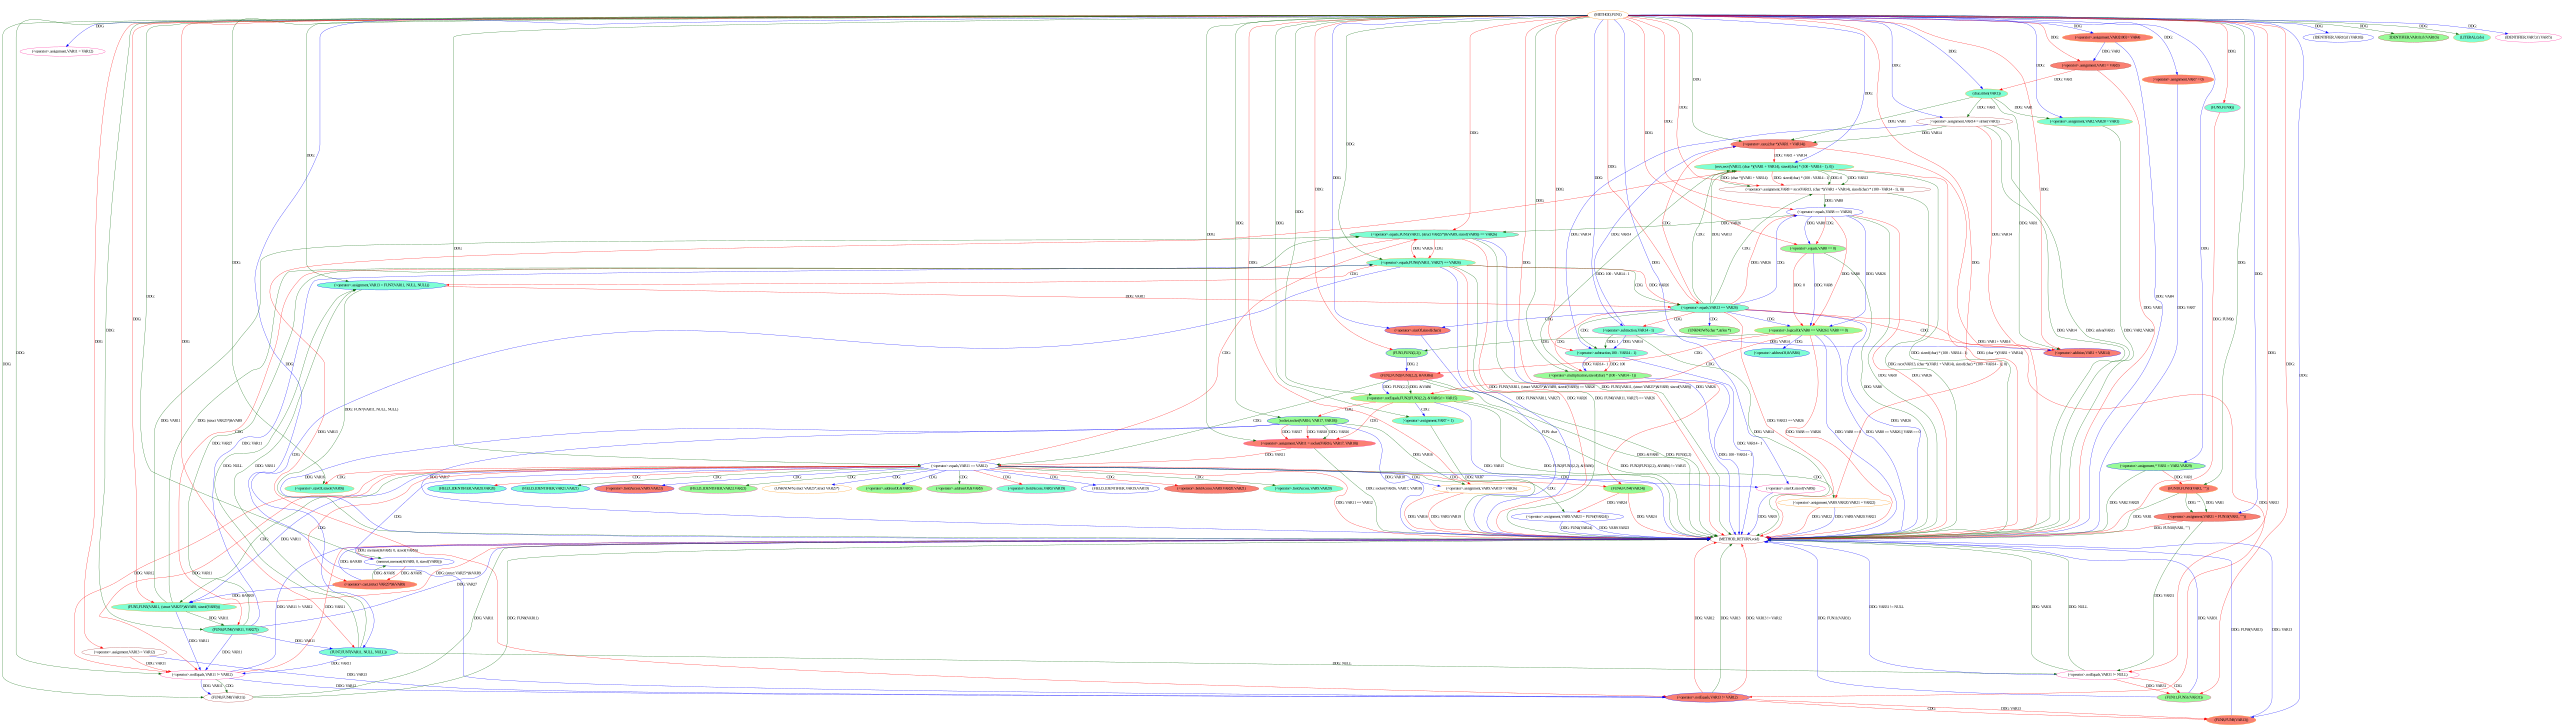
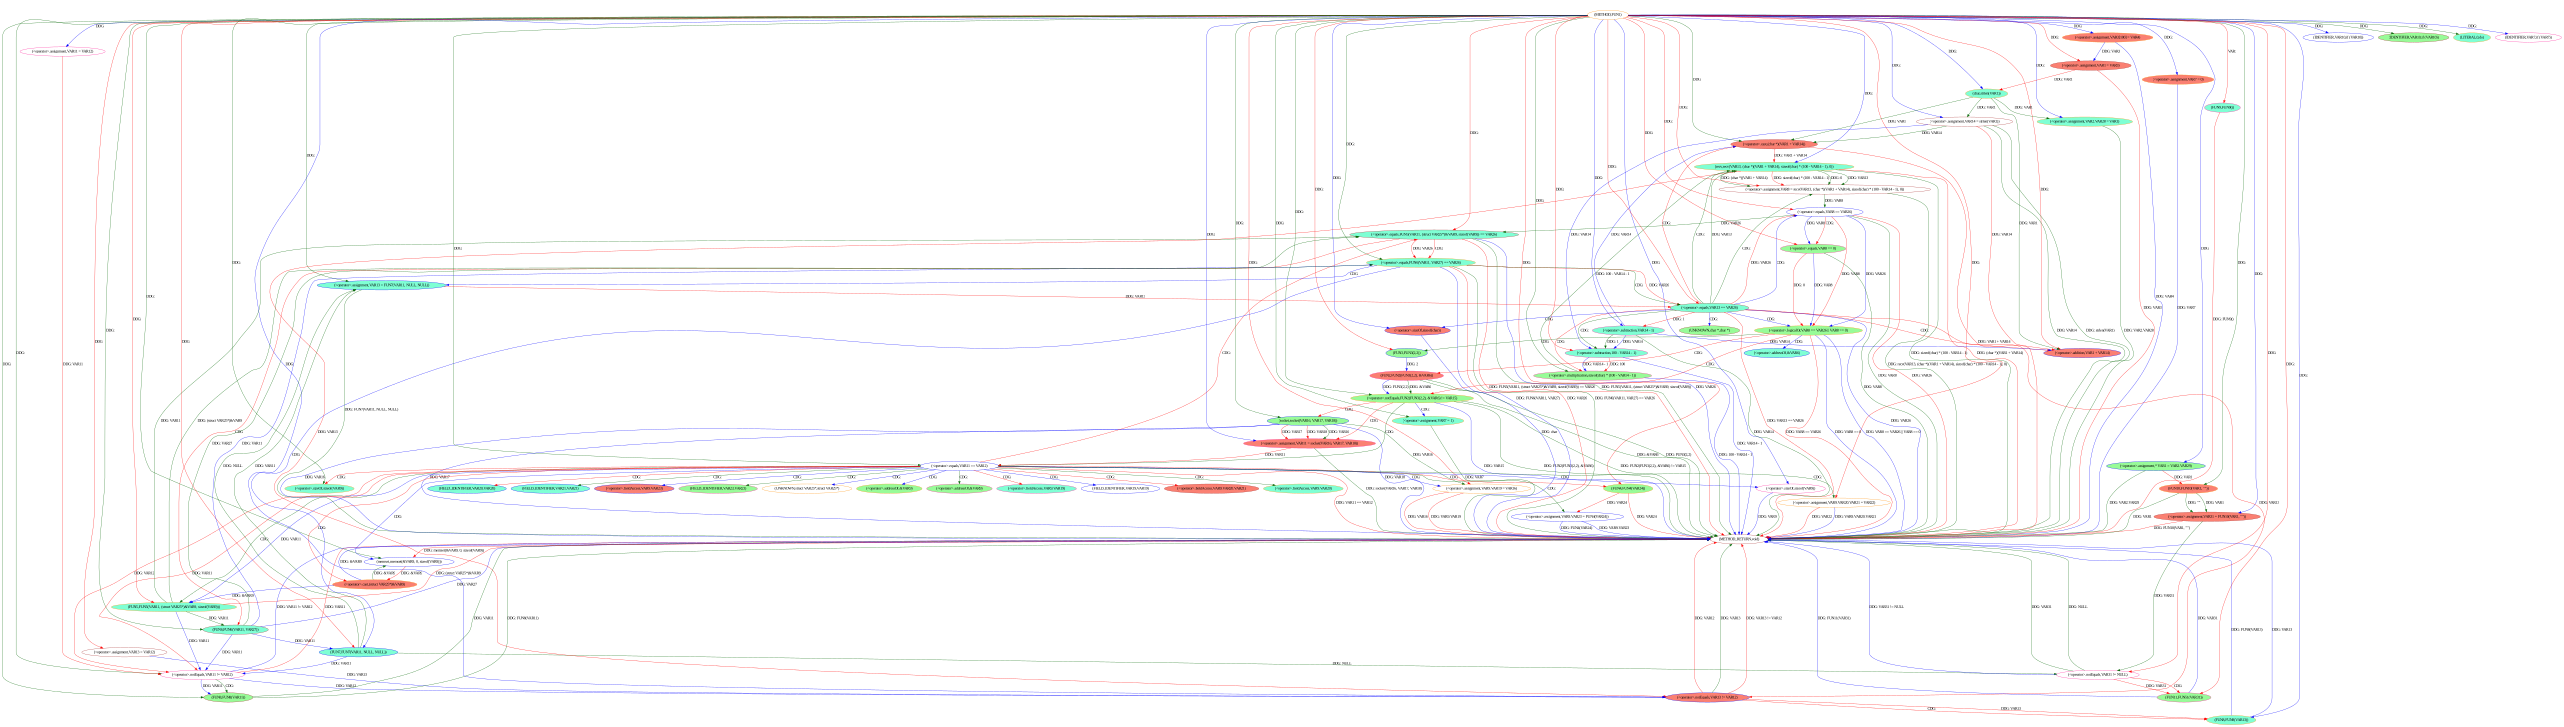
edge "(METHOD,FUN1)" -> "(FUN9,FUN9())": label "DDG: " -> "VAR: "
edge "(METHOD,FUN1)" -> "(<operator>.assignment,VAR11 = socket(VAR16, VAR17, VAR18))": color darkgreen -> blue
edge "(<operator>.equals,FUN6(VAR11, VAR27) == VAR26)" -> "(<operator>.assignment,VAR13 = FUN7(VAR11, NULL, NULL))": color red -> blue
edge "(<operator>.equals,VAR13 == VAR26)" -> "(<operator>.subtraction,VAR14 - 1)": label "CDG: " -> "DDG: 1"
node "(UNKNOWN,char *,strlen *)": label "(UNKNOWN,char *,strlen *)" -> "(UNKNOWN,char *,char *)"
edge "(FUN2,FUN2(FUN3(2,2), &VAR6))" -> "(<operator>.equals,VAR11 == VAR12)": now "(<operator>.notEquals,FUN2(FUN3(2,2), &VAR6) != VAR15)" -> "(<operator>.equals,VAR11 == VAR12)"
edge "(<operator>.sizeOf,sizeof(char))" -> "(METHOD_RETURN,void)": label "FUN: char" -> "DDG: char"
edge "(memset,memset(&VAR9, 0, sizeof(VAR9)))" -> "(METHOD_RETURN,void)": reversed
edge "(<operator>.assignment,VAR13 = VAR12)" -> "(<operator>.notEquals,VAR11 != VAR12)": now "(<operator>.assignment,VAR11 = VAR12)" -> "(<operator>.notEquals,VAR11 != VAR12)"
node "(FUN8,FUN8(VAR11))": fillcolor white -> palegreen
node "(FUN8,FUN8(VAR13))": fillcolor salmon -> aquamarine
